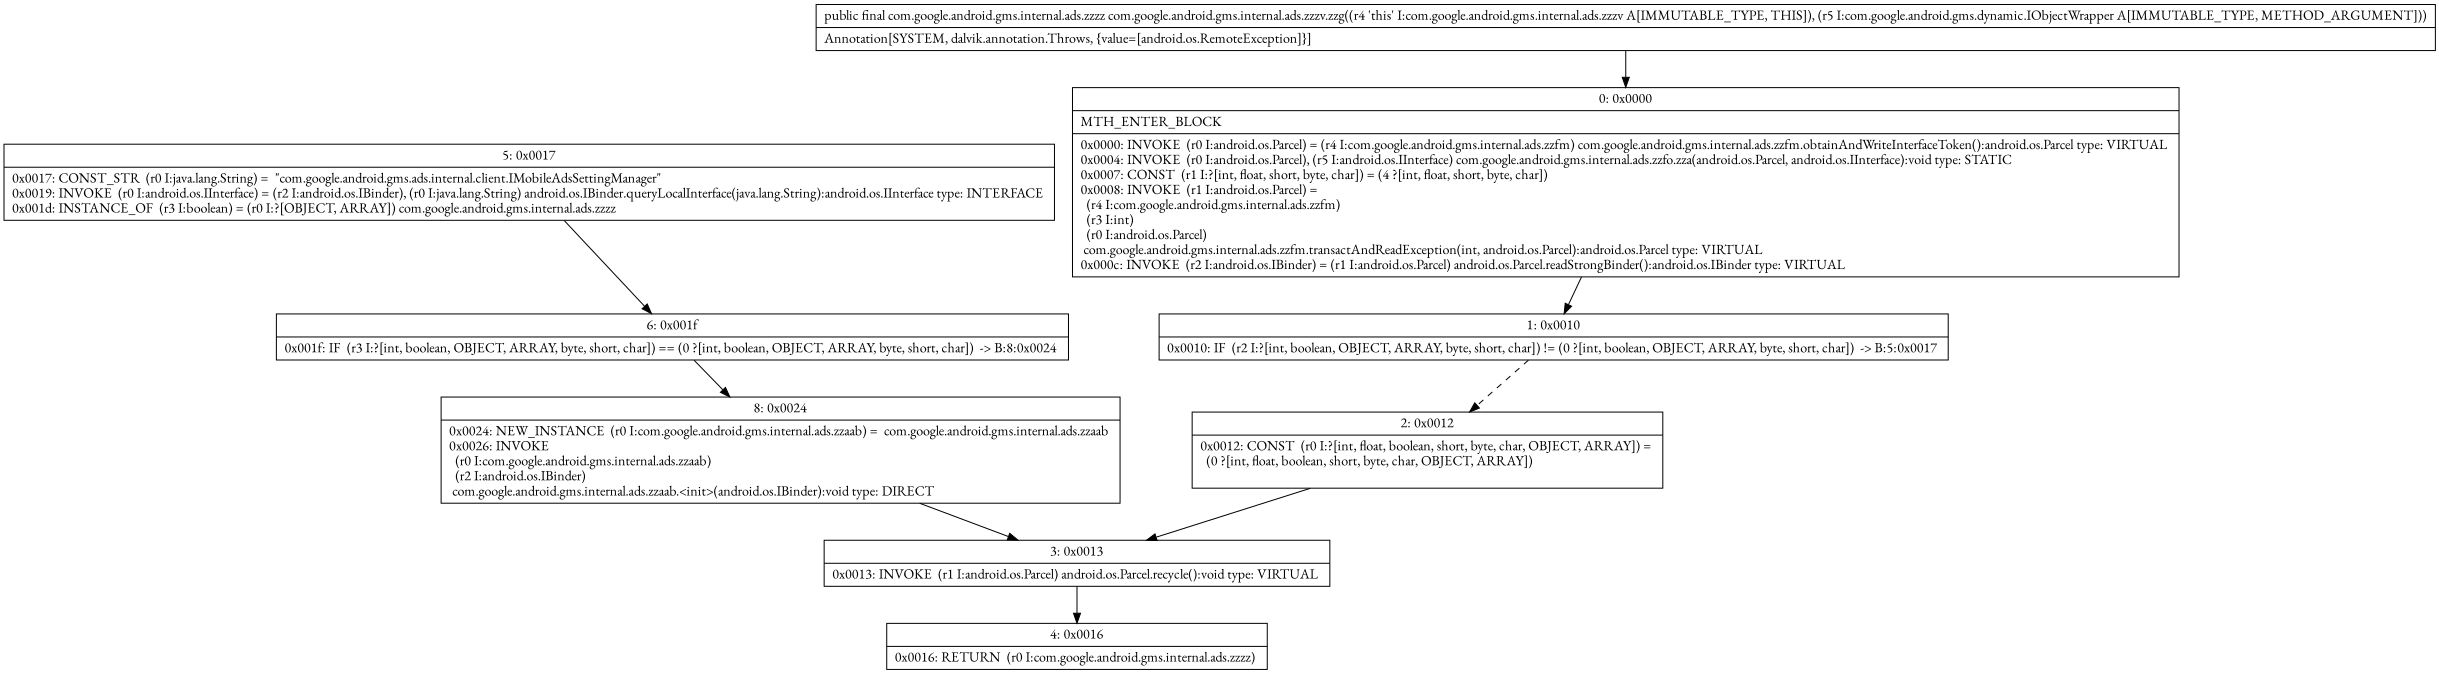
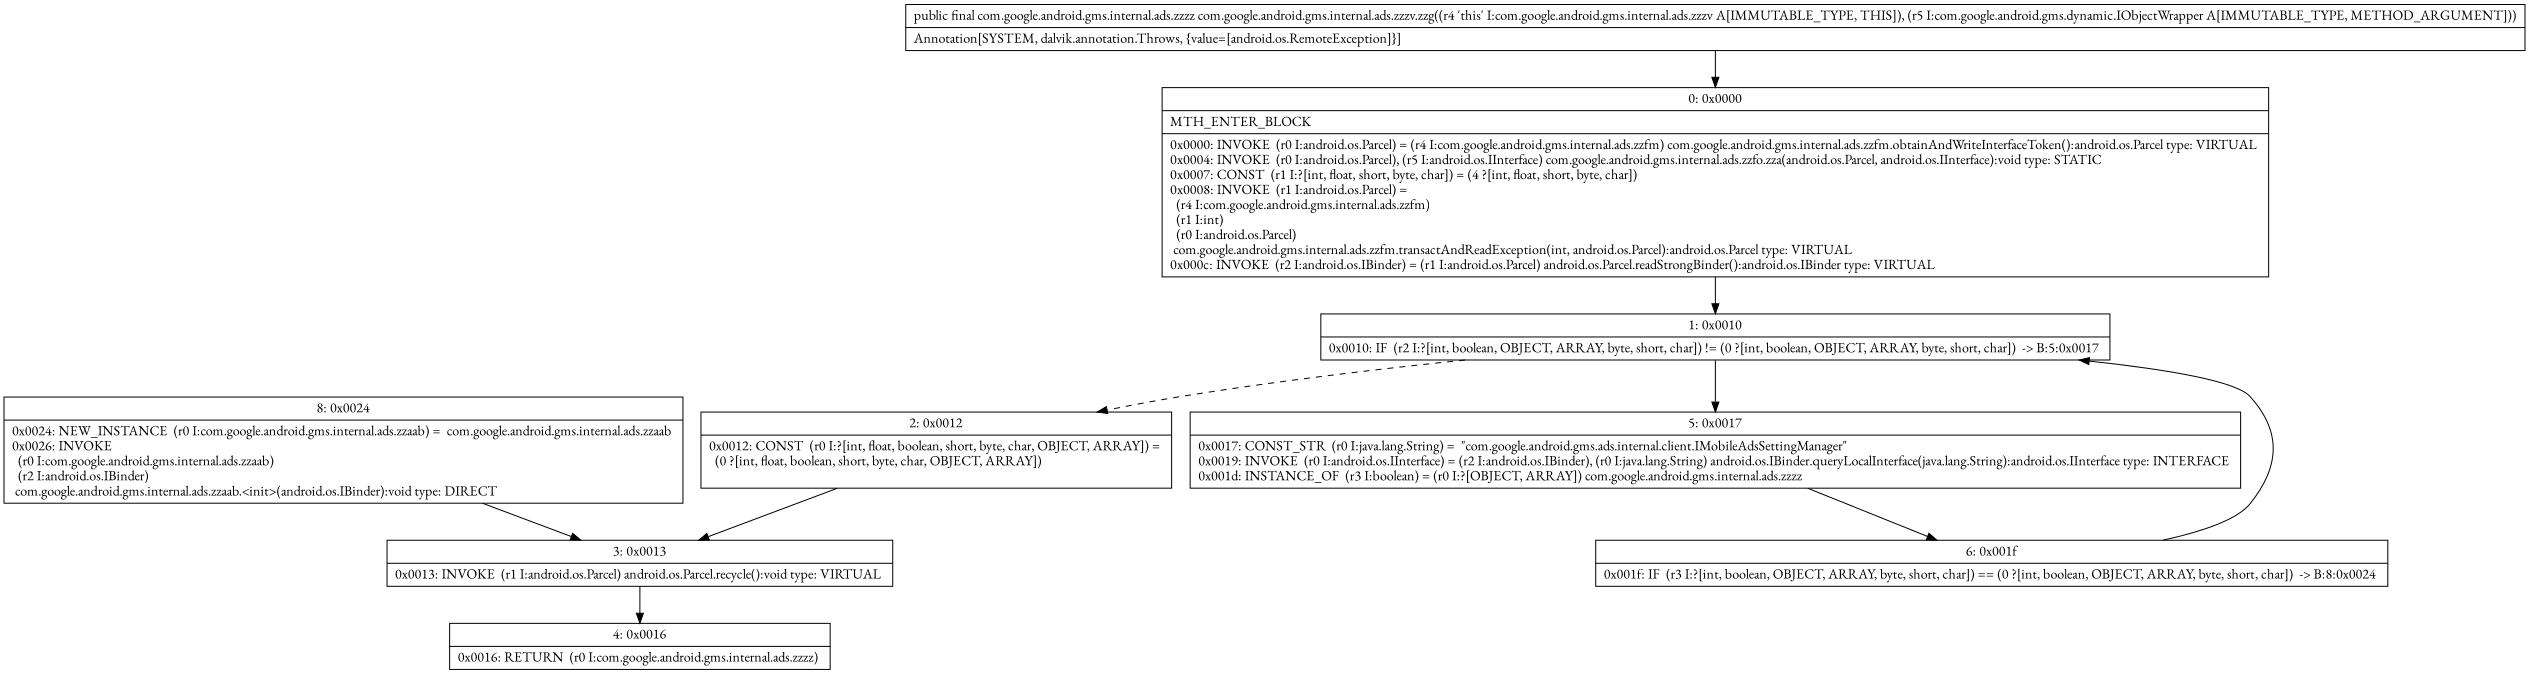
node "0: 0x0000": text "(r3 I:int)" -> "(r1 I:int)"
edge "6: 0x001f" -> "8: 0x0024": now "6: 0x001f" -> "1: 0x0010"
edge "1: 0x0010" -> "5: 0x0017": added
